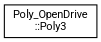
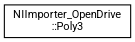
node "Poly_OpenDrive ::Poly3": label "Poly_OpenDrive ::Poly3" -> "NIImporter_OpenDrive ::Poly3"
